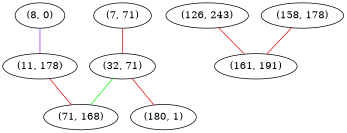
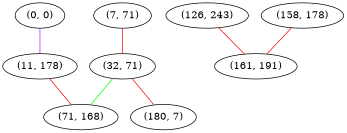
node "(8, 0)": label "(8, 0)" -> "(0, 0)"
node "(180, 1)": label "(180, 1)" -> "(180, 7)"
